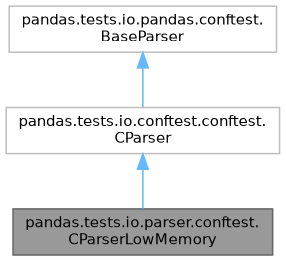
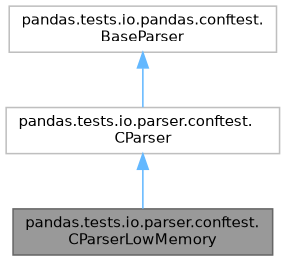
node "pandas.tests.io.conftest.conftest. CParser": label "pandas.tests.io.conftest.conftest. CParser" -> "pandas.tests.io.parser.conftest. CParser"
